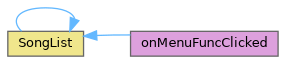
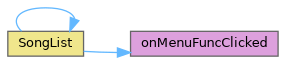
edge "onMenuFuncClicked" -> "SongList": reversed
